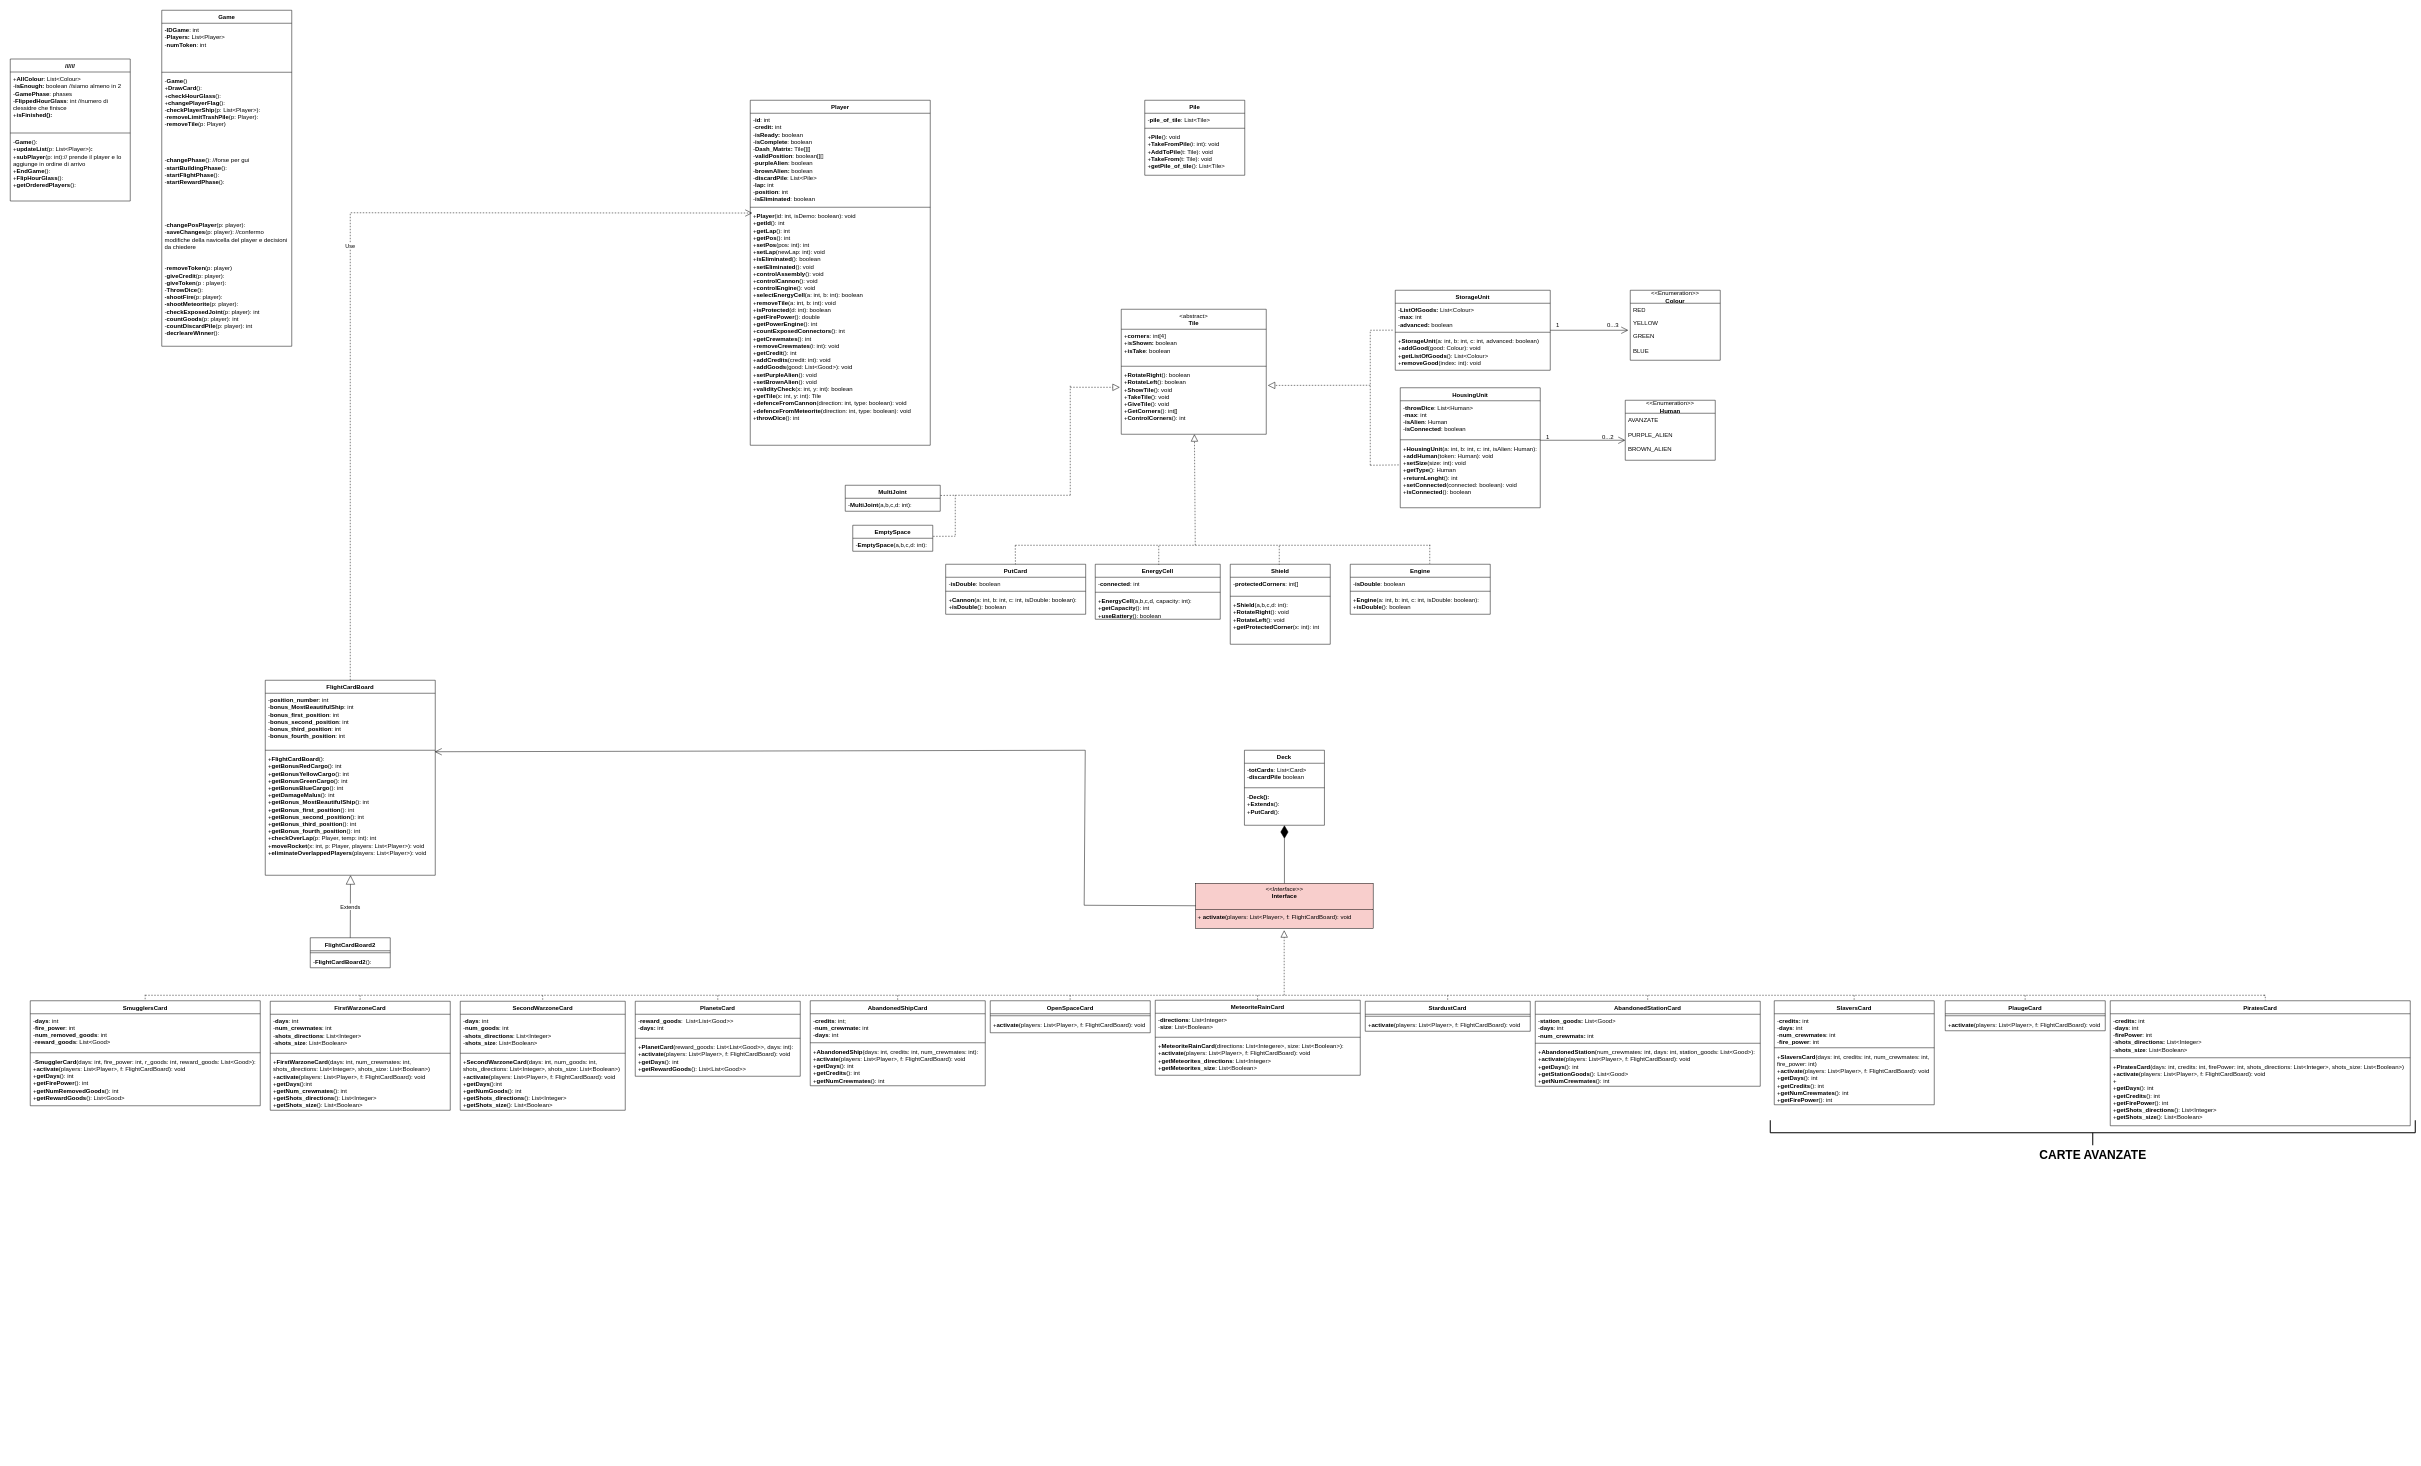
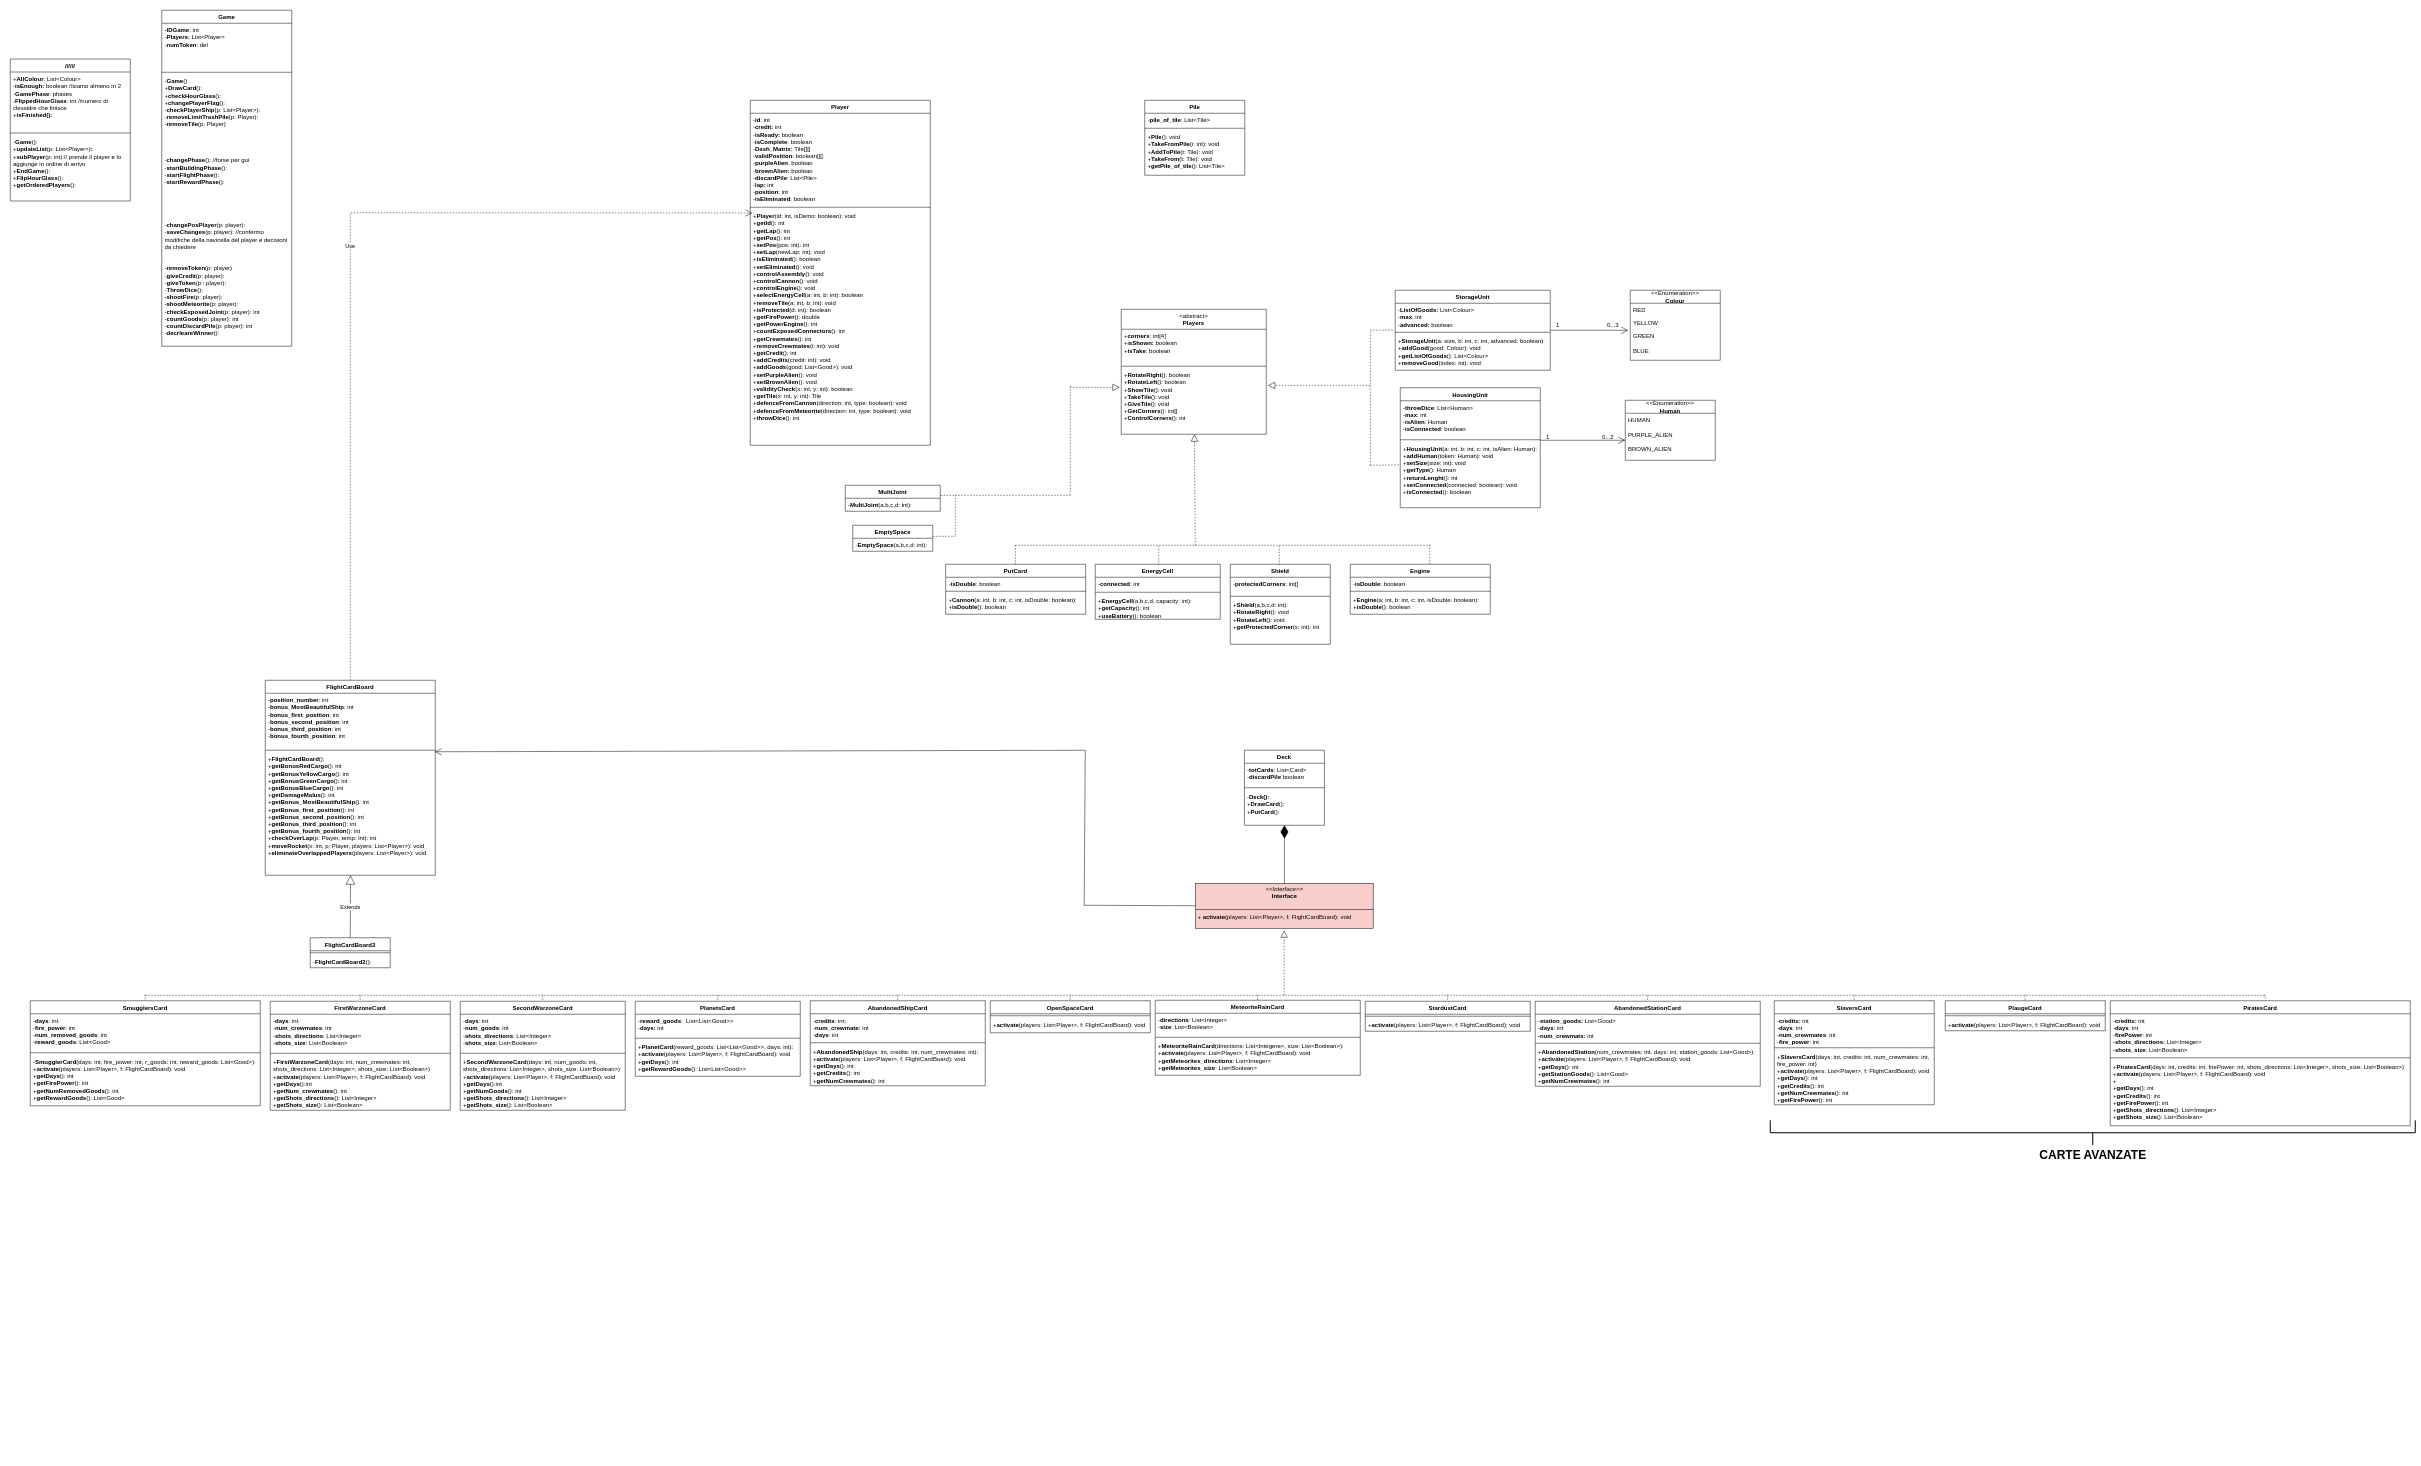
node "-IDGame: int -Players: List<Player> -numToken: int": label "-IDGame: int -Players: List<Player> -numToken: int" -> "-IDGame: int -Players: List<Player> -numToken: del"
node "<abstract> Tile": label "<abstract> Tile" -> "<abstract> Players"
node "+StorageUnit(a: int, b: int, c: int, advanced: boolean) +addGood(good: Colour): void +getListOfGoods(): List<Colour> +removeGood(index: int): void": label "+StorageUnit(a: int, b: int, c: int, advanced: boolean) +addGood(good: Colour): void +getListOfGoods(): List<Colour> +removeGood(index: int): void" -> "+StorageUnit(a: size, b: int, c: int, advanced: boolean) +addGood(good: Colour): void +getListOfGoods(): List<Colour> +removeGood(index: int): void"
node "AVANZATE PURPLE_ALIEN BROWN_ALIEN": label "AVANZATE PURPLE_ALIEN BROWN_ALIEN" -> "HUMAN PURPLE_ALIEN BROWN_ALIEN"
node "-Deck(): +Extends(): +PutCard():": label "-Deck(): +Extends(): +PutCard():" -> "-Deck(): +DrawCard(): +PutCard():"
